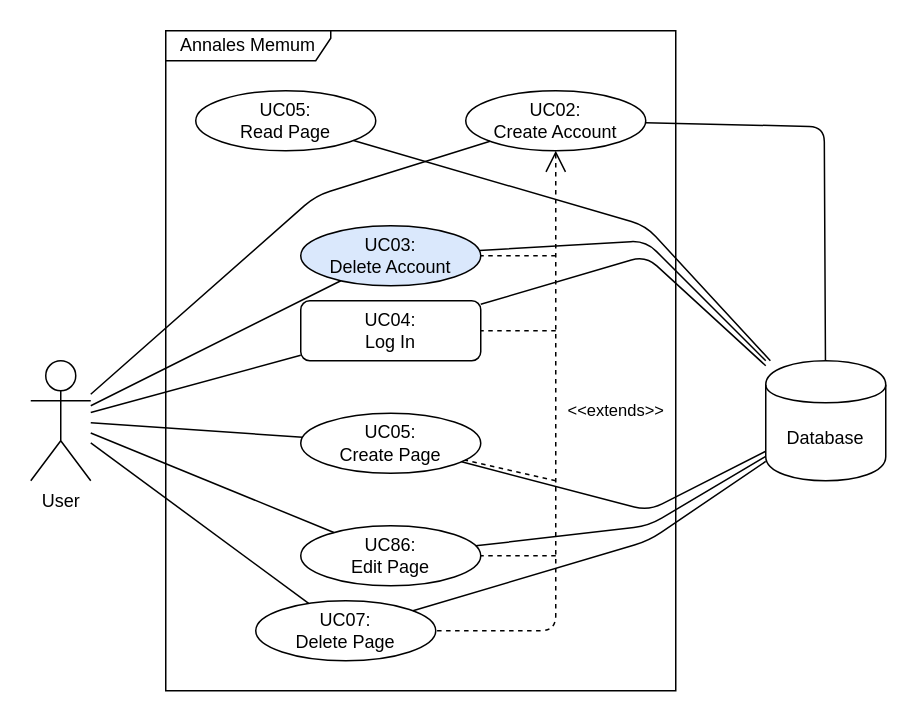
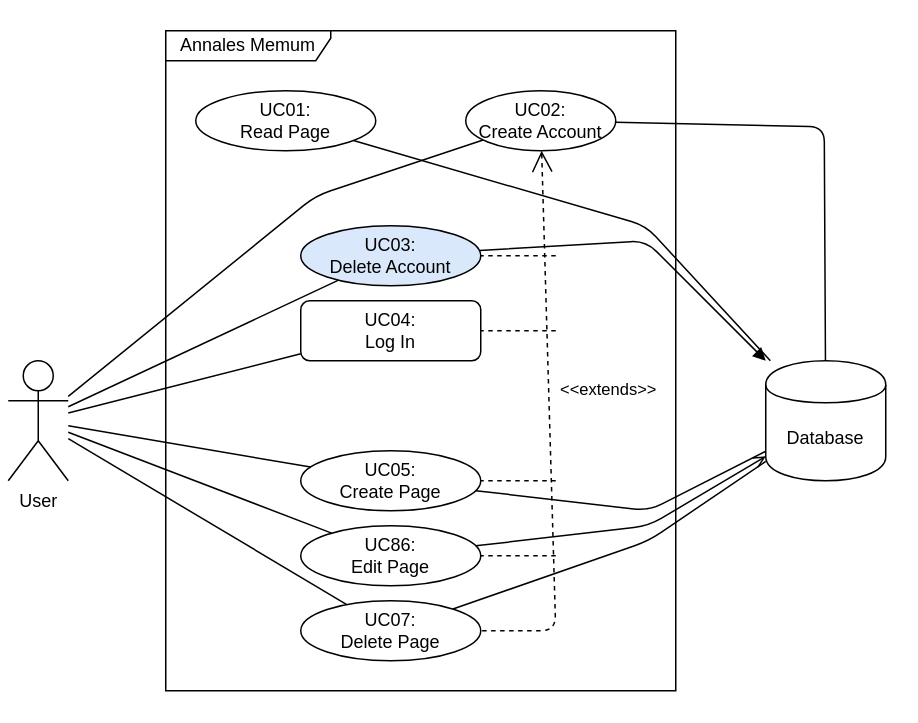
node "UC05: Read Page": label "UC05: Read Page" -> "UC01: Read Page"
node "UC02: Create Account": size 180x60 -> 150x60
edge "UC04: Log In" -- "Database": removed
edge "UC03: Delete Account" -- "Database": arrowhead none -> block
node "User": moved (61, 421) -> (38, 421)
node "UC05: Create Page": moved (391, 443) -> (391, 481)
edge "Database" -- "UC86: Edit Page": arrowhead none -> open
node "UC07: Delete Page": moved (346, 631) -> (391, 631)
